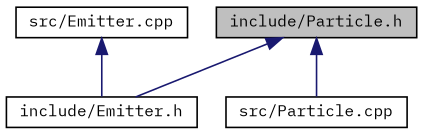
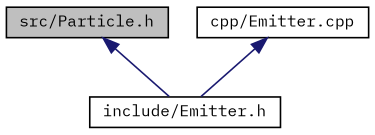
node "src/Emitter.cpp": label "src/Emitter.cpp" -> "cpp/Emitter.cpp"
node "include/Particle.h": label "include/Particle.h" -> "src/Particle.h"
node "src/Particle.cpp": removed
